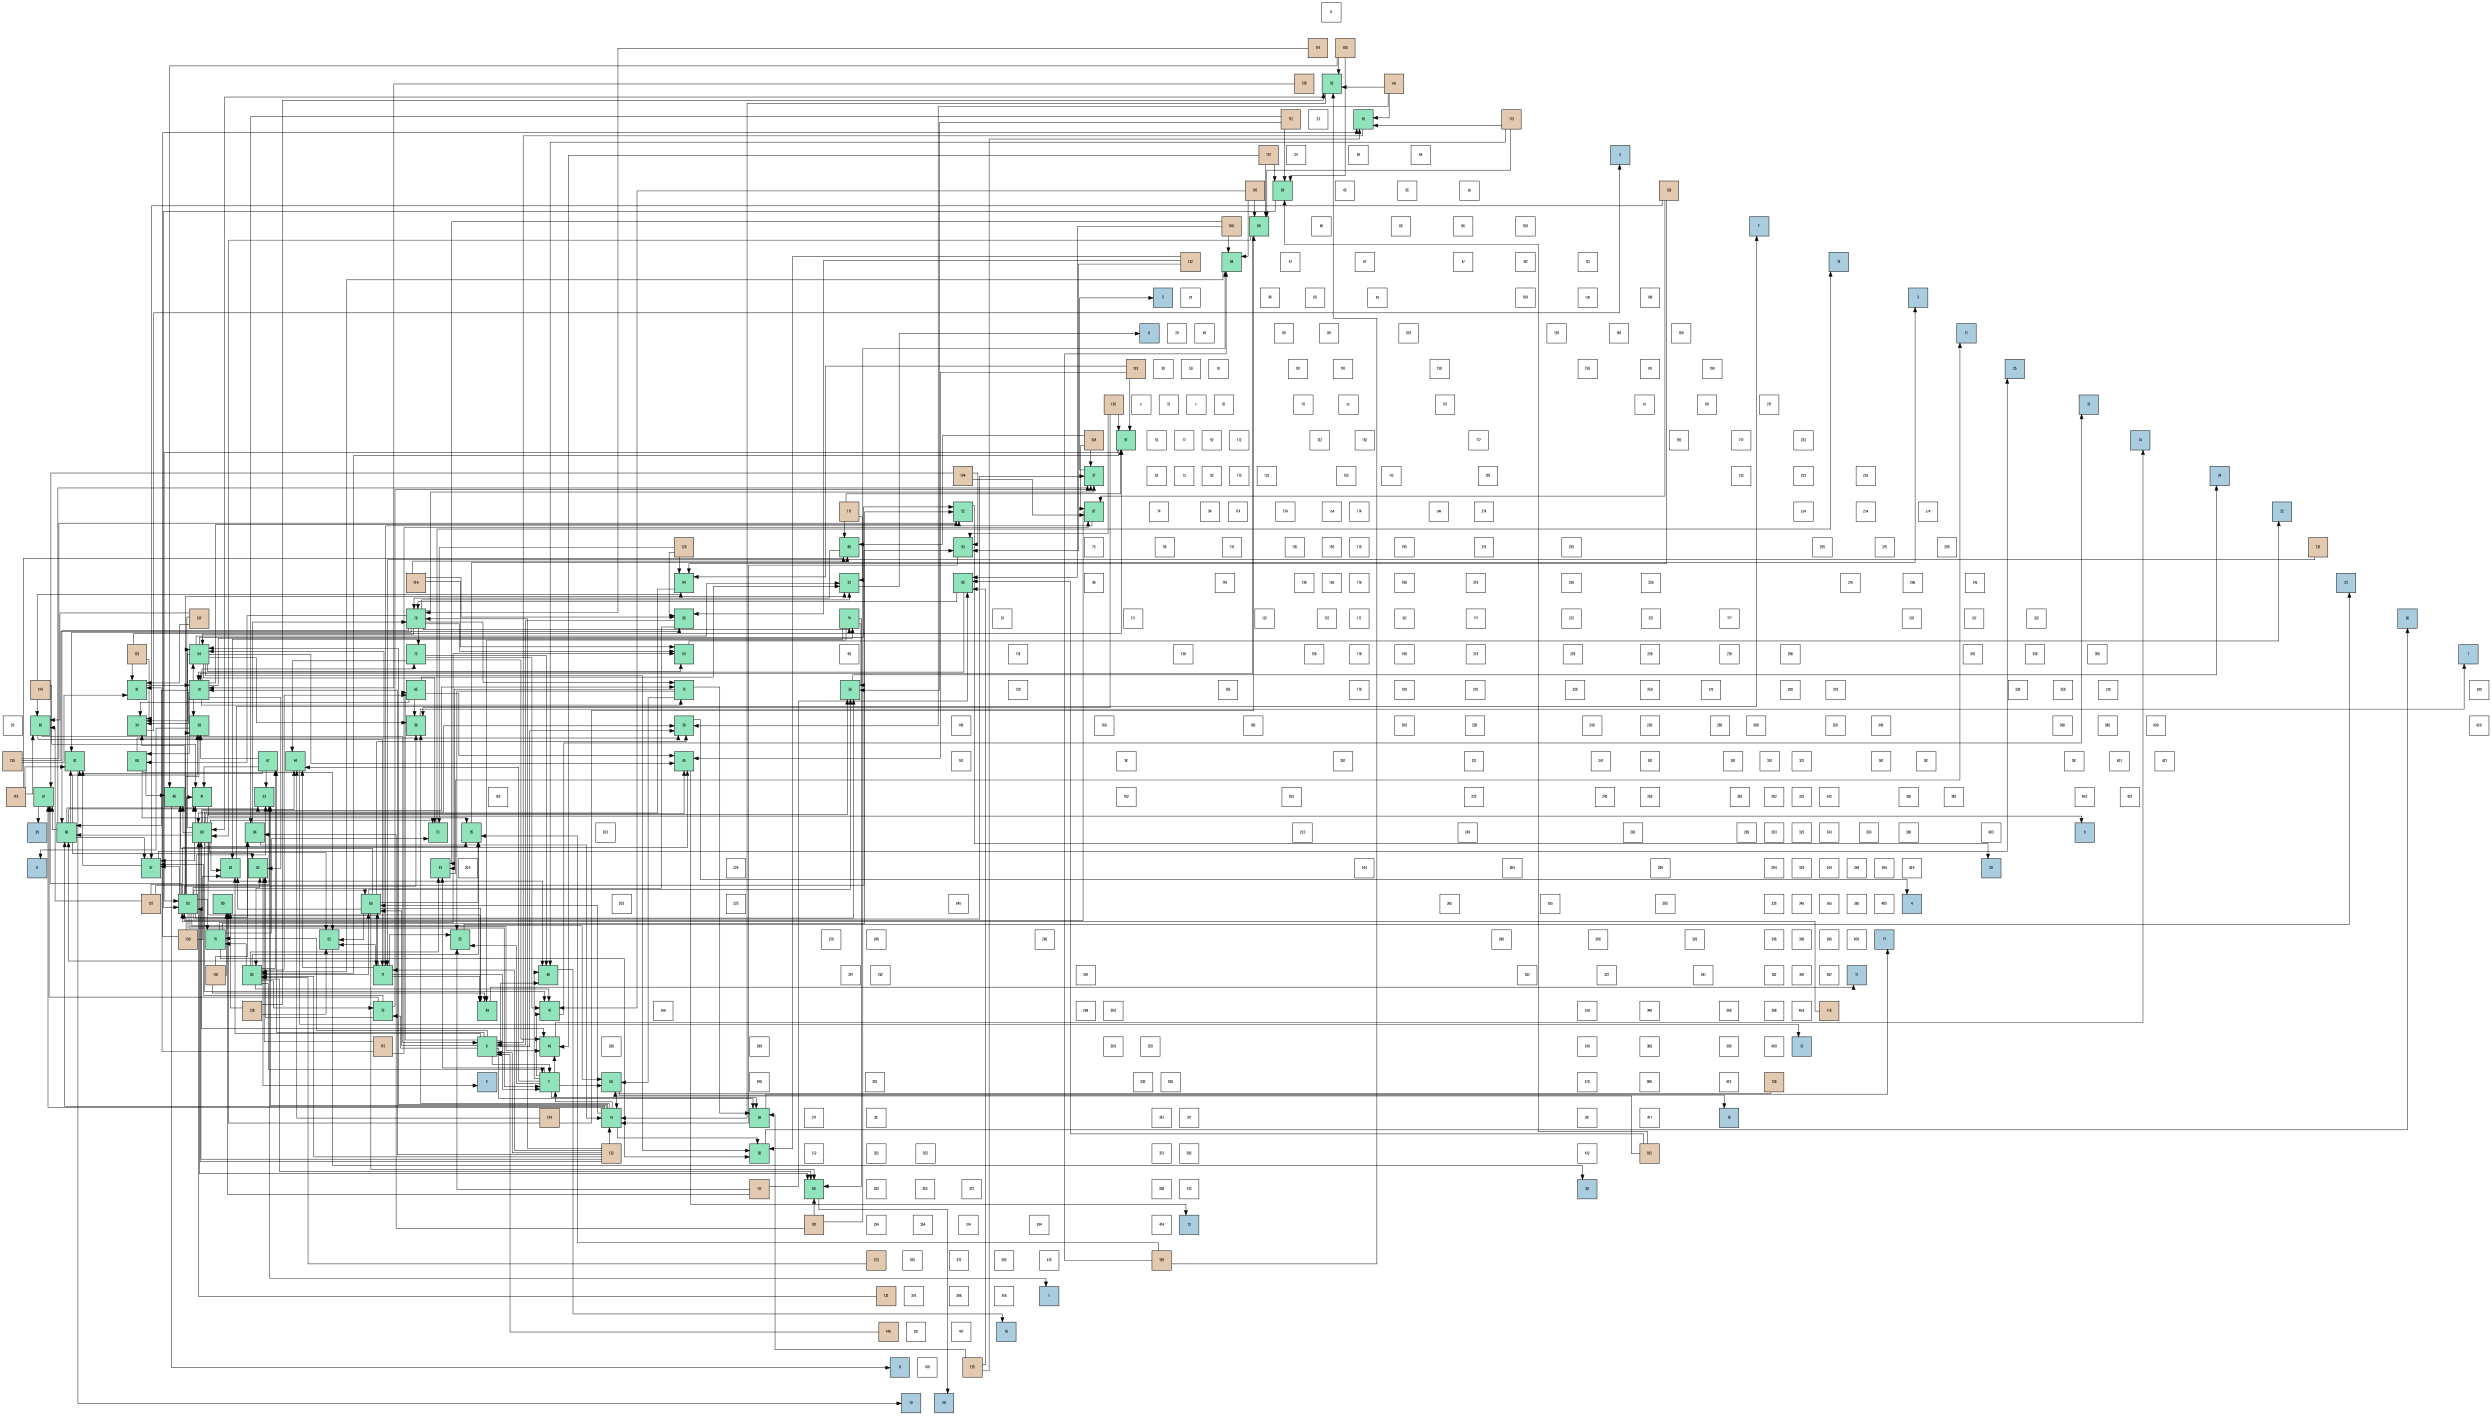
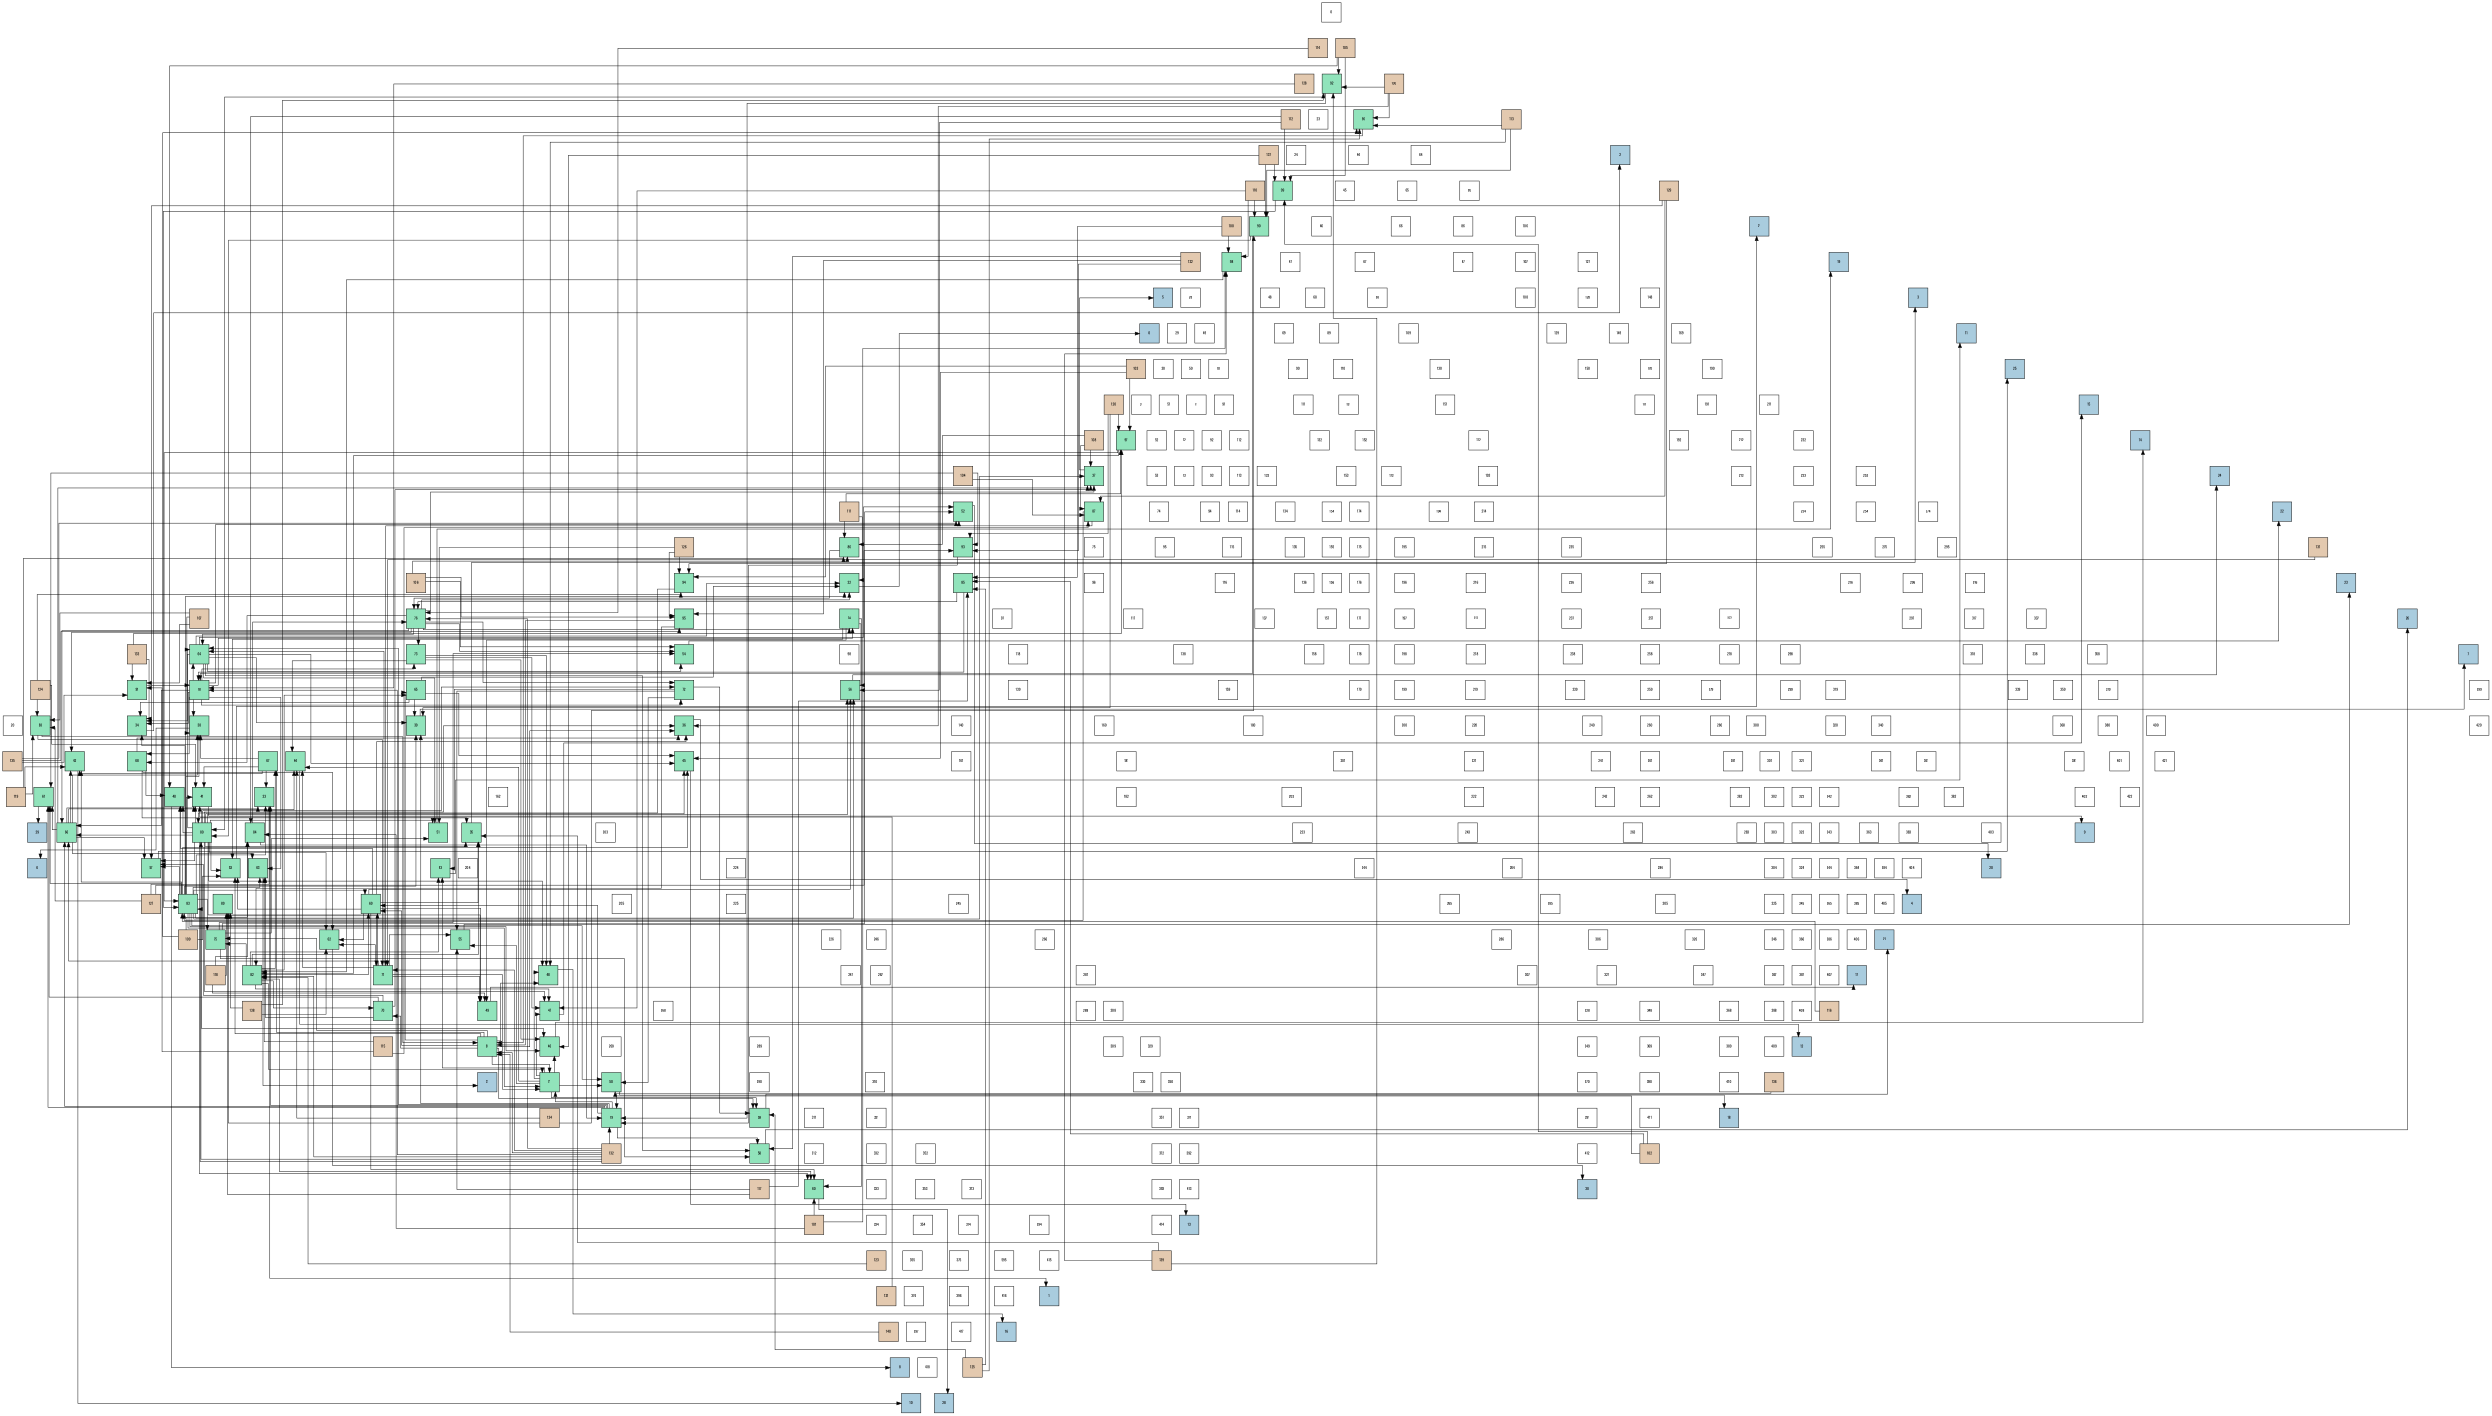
edge "100" -> "43": removed
edge "57" -> "42": now "83" -> "42"
edge "121" -> "80": now "121" -> "41"
